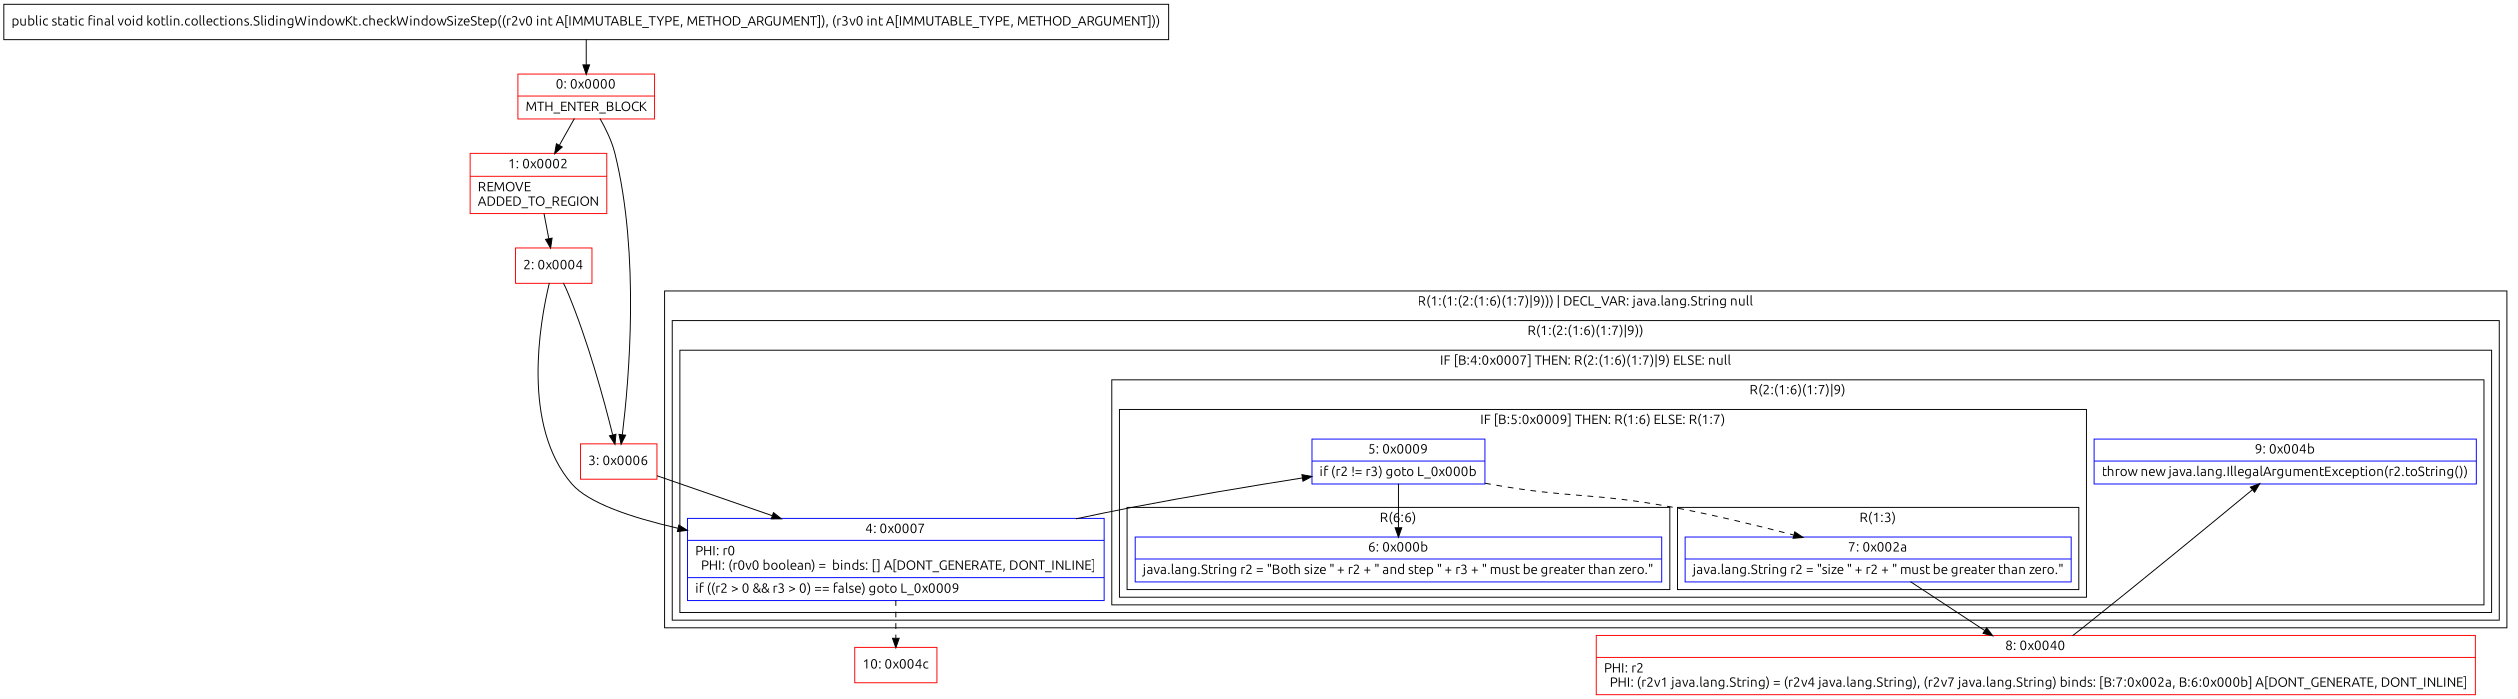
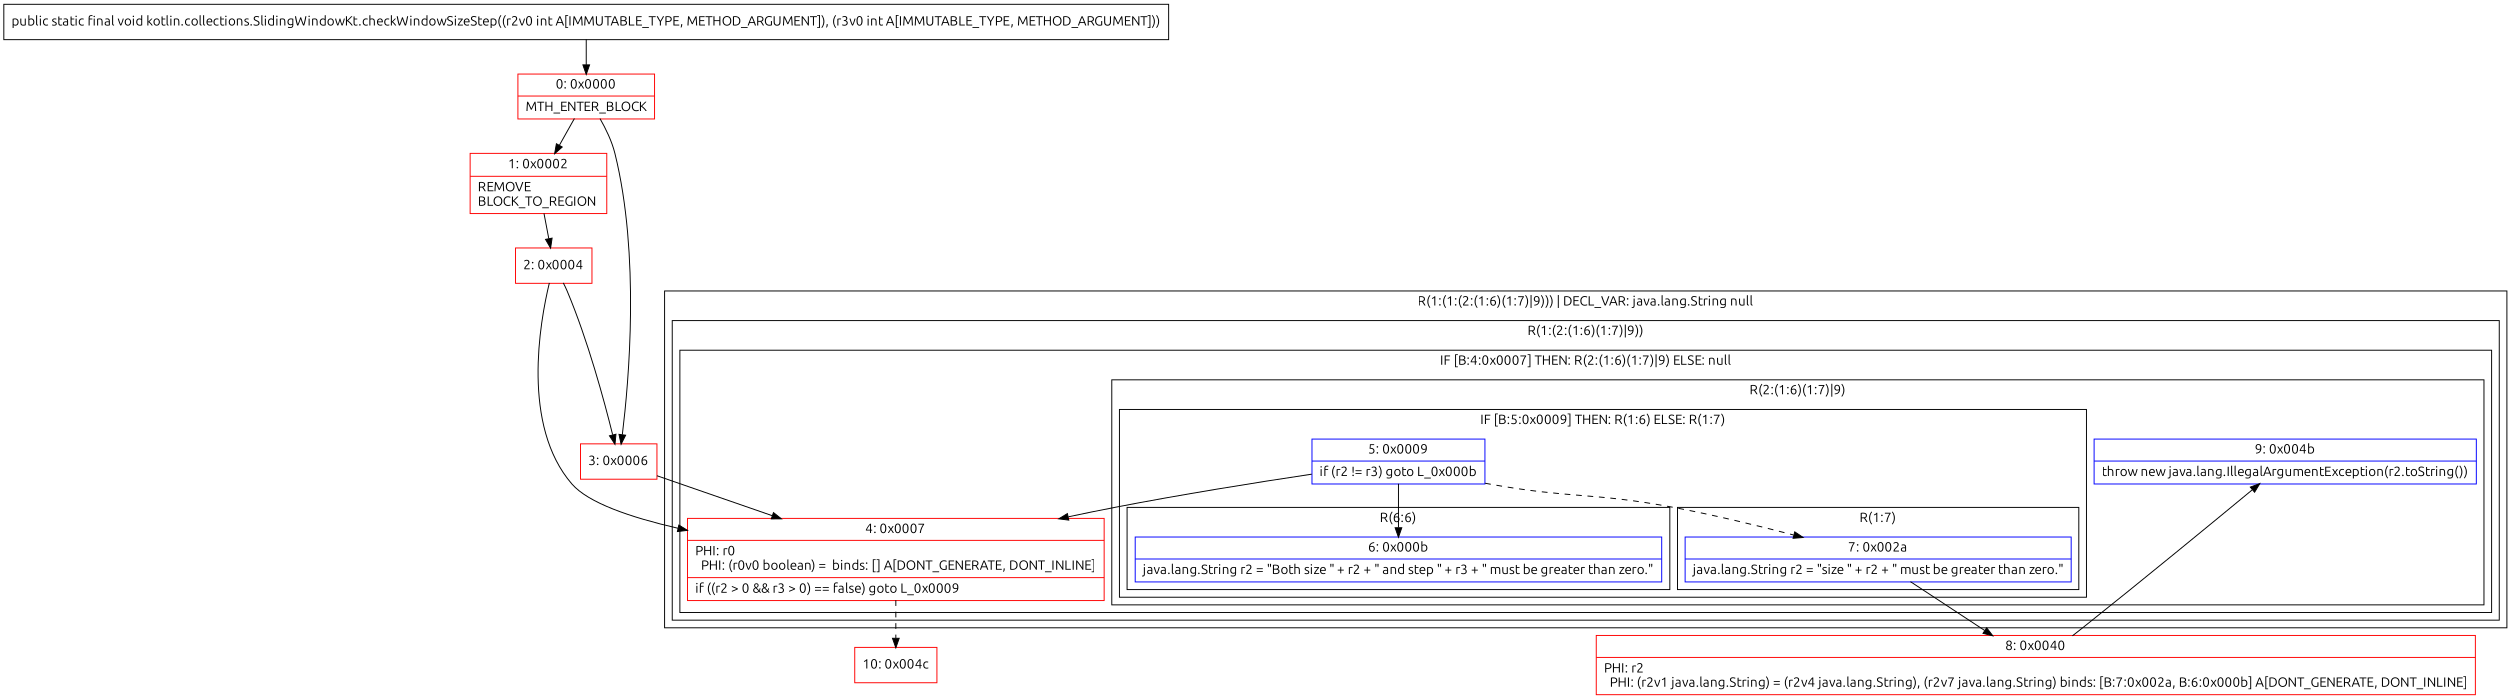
node "1: 0x0002": text "ADDED_TO_REGION" -> "BLOCK_TO_REGION"
edge "4: 0x0007" -> "5: 0x0009": reversed
cluster "R(1:3)": label "R(1:3)" -> "R(1:7)"
node "4: 0x0007": color blue -> red
